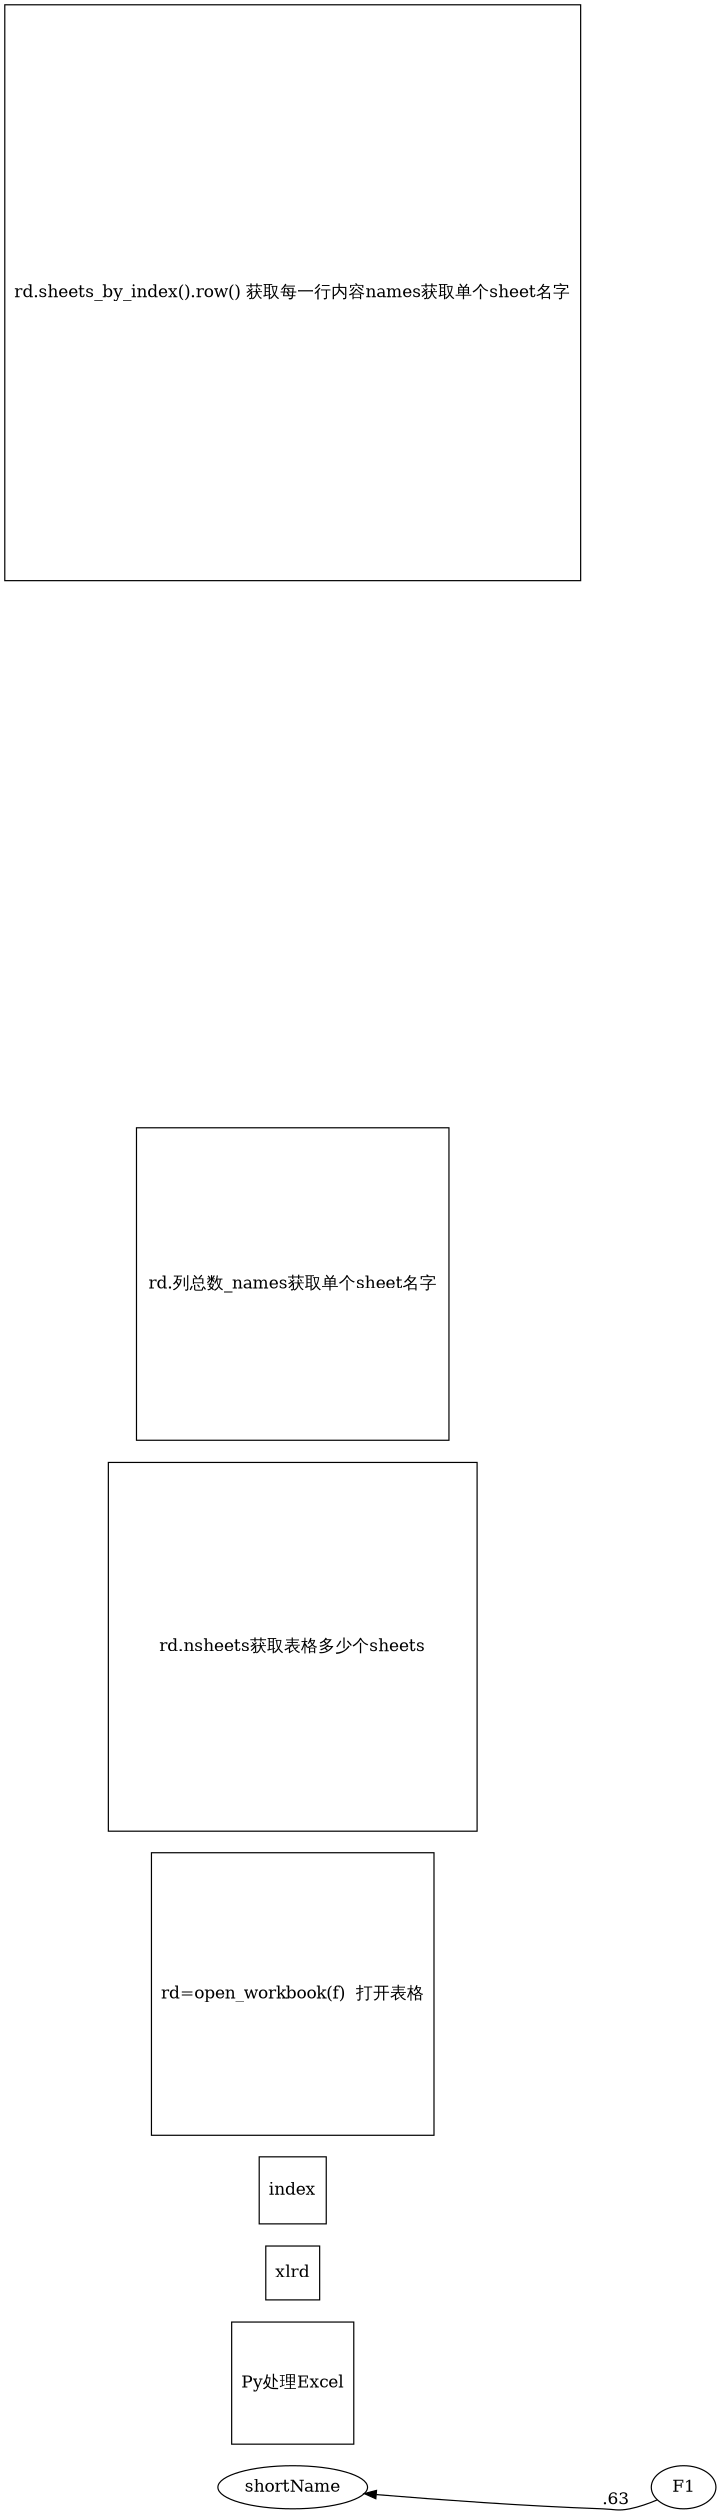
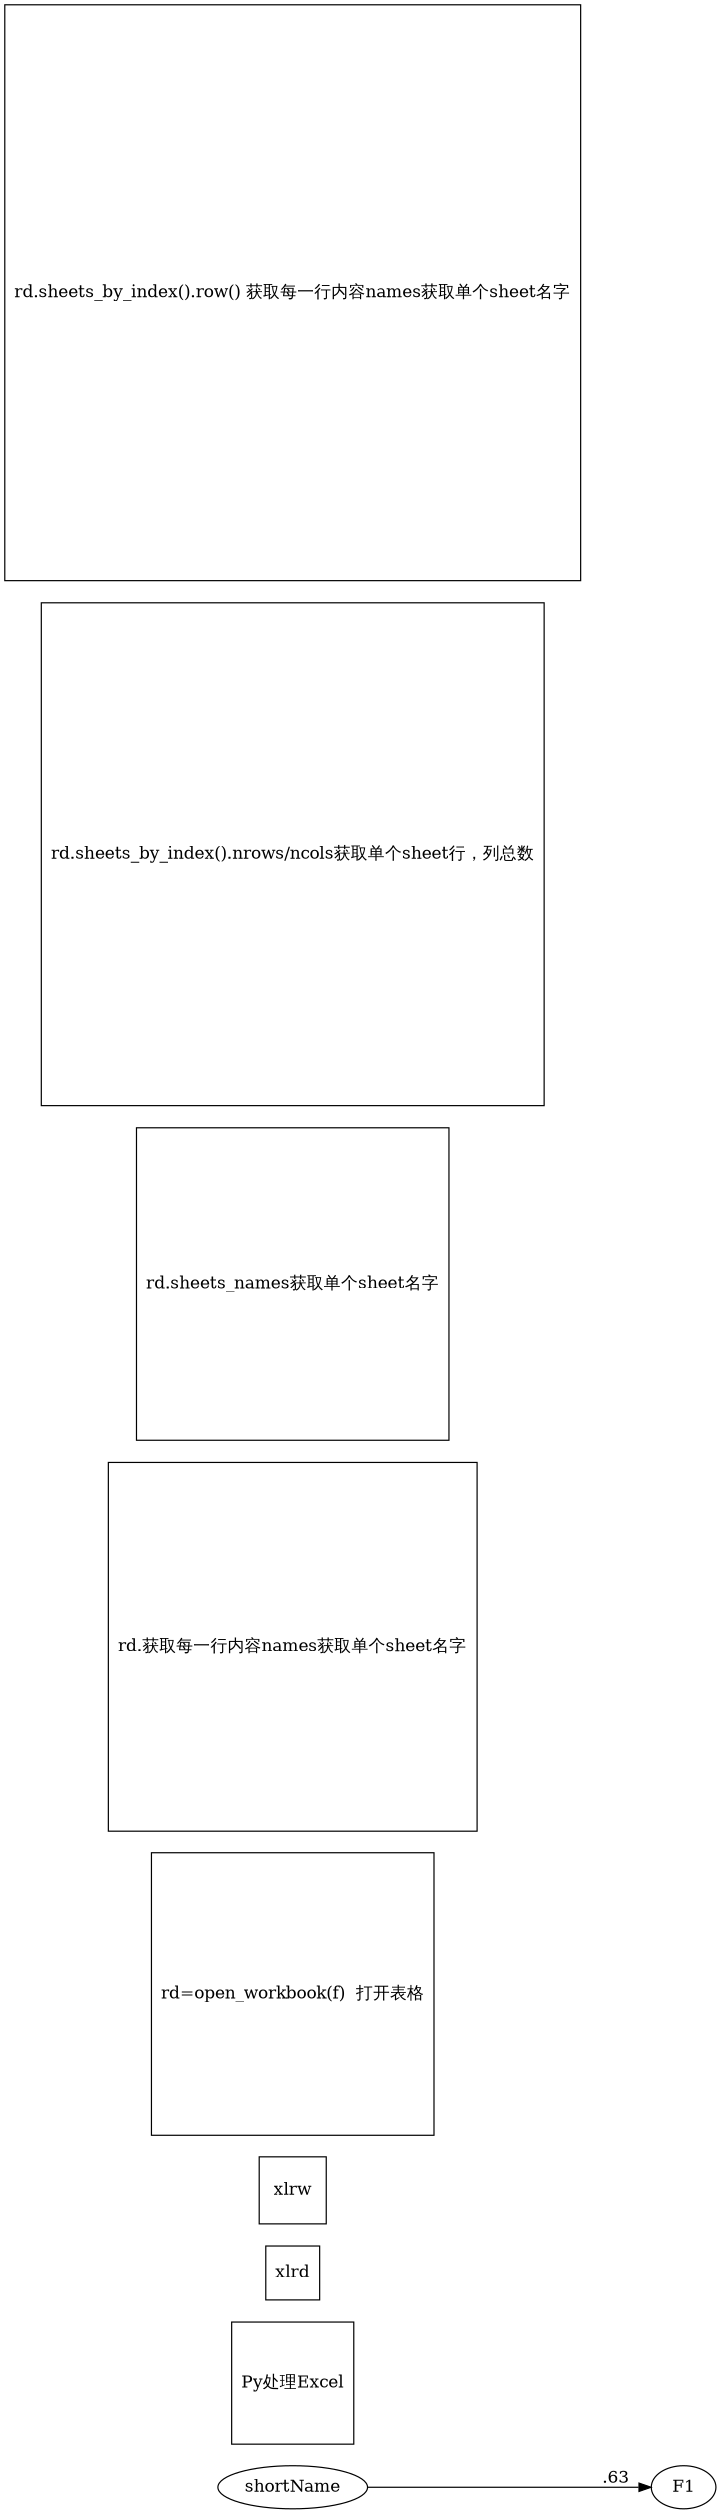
node "rd.sheets_by_index().nrows/ncols获取单个sheet行，列总数": added
node "rd.列总数_names获取单个sheet名字": label "rd.列总数_names获取单个sheet名字" -> "rd.sheets_names获取单个sheet名字"
node "rd.nsheets获取表格多少个sheets": label "rd.nsheets获取表格多少个sheets" -> "rd.获取每一行内容names获取单个sheet名字"
node "index": label "index" -> "xlrw"
edge "F1" -> "shortName": reversed
